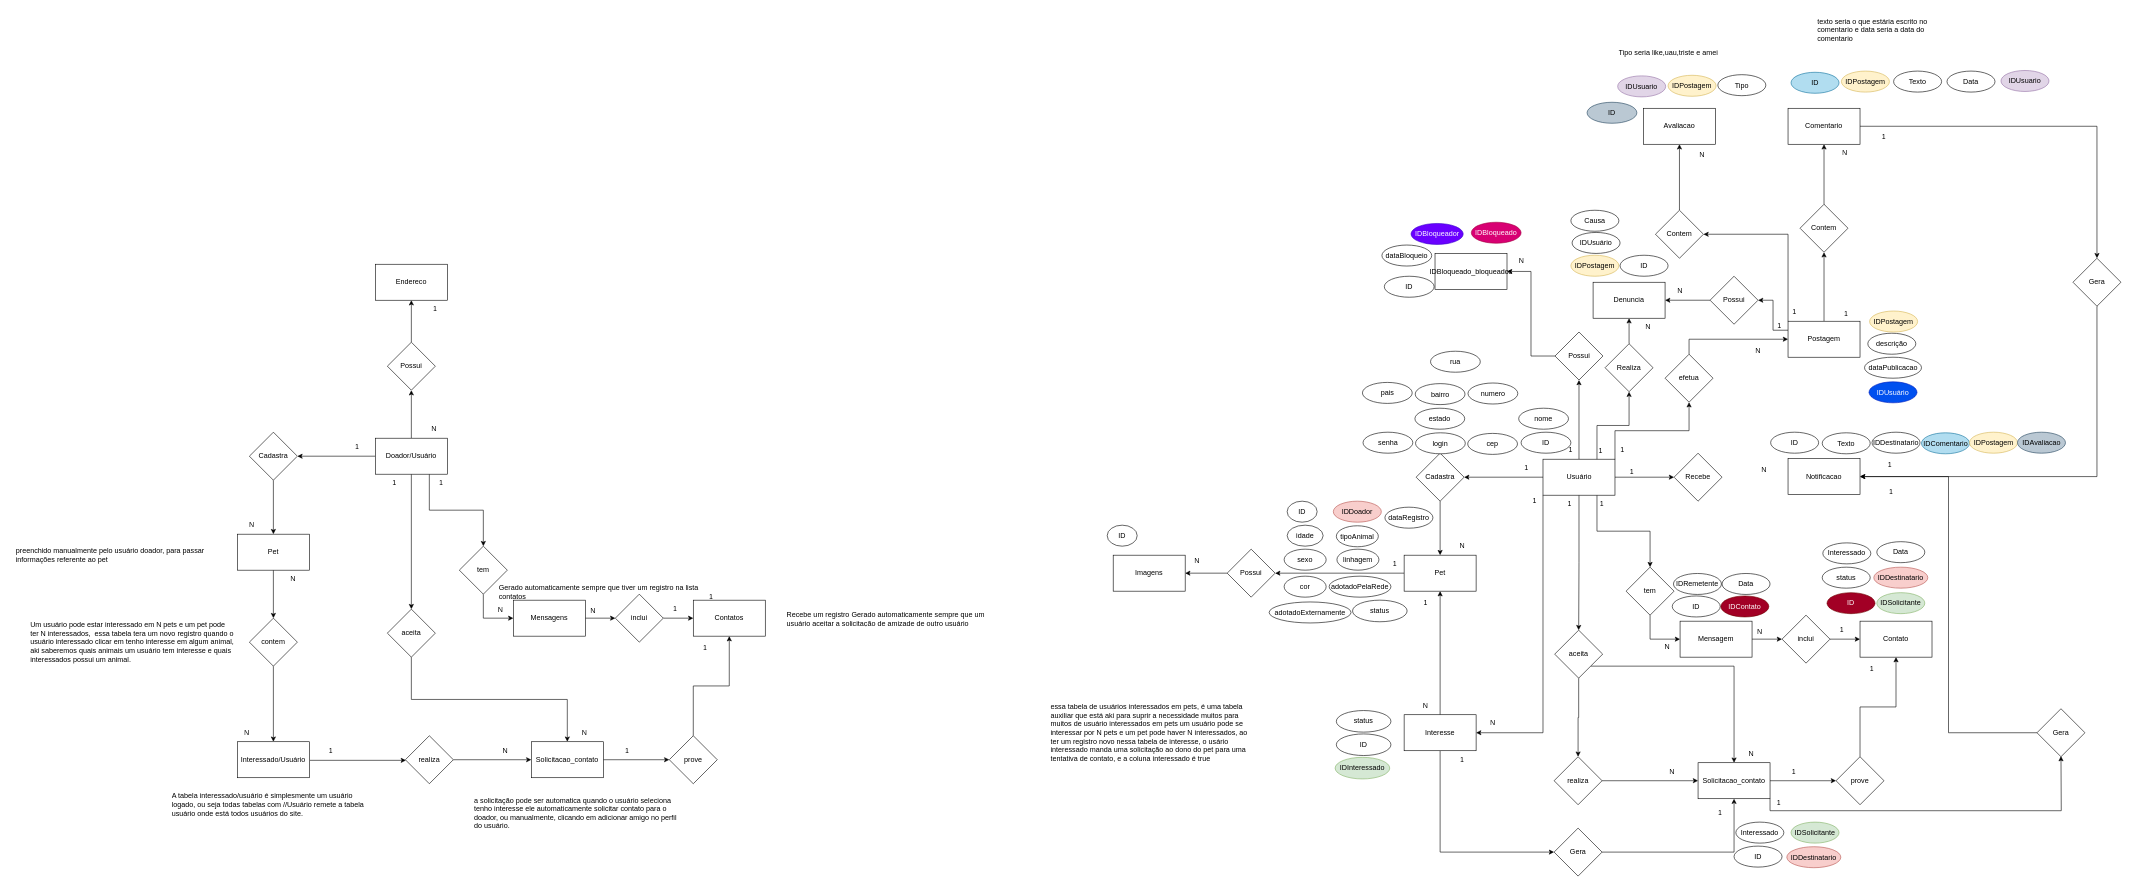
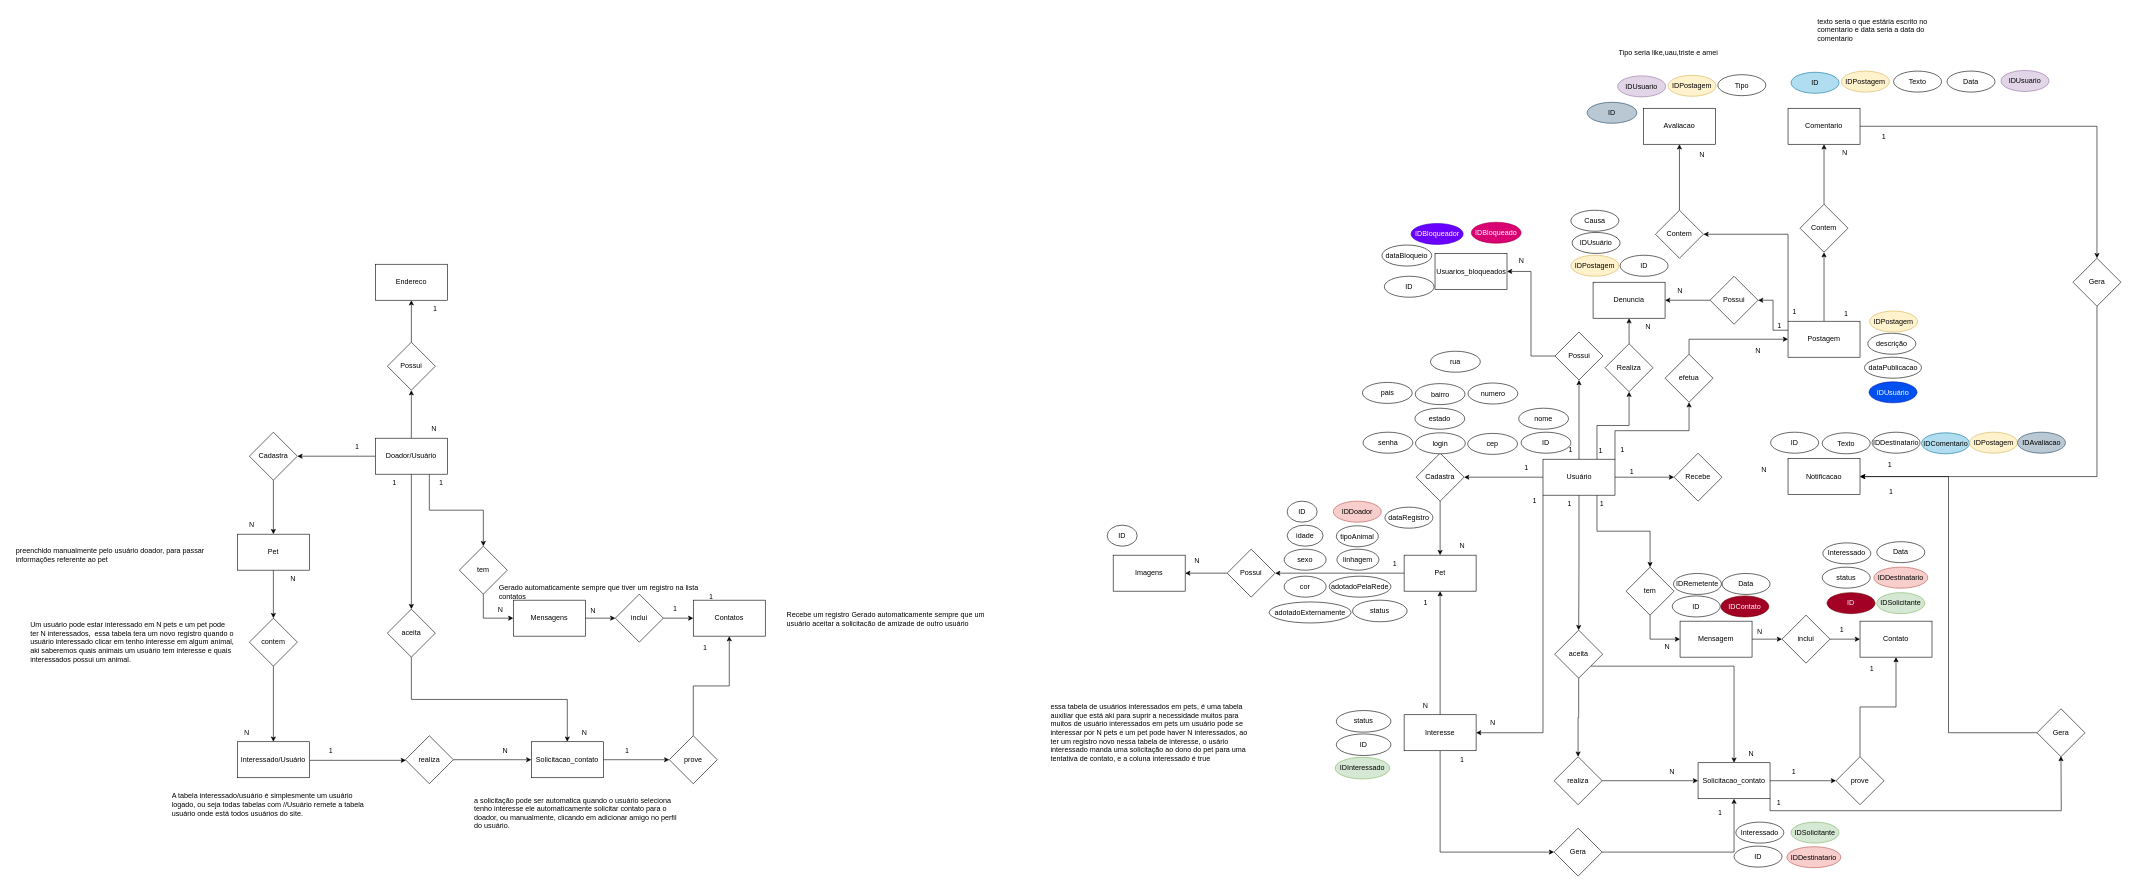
node "IDBloqueado_bloqueados": label "IDBloqueado_bloqueados" -> "Usuarios_bloqueados"
